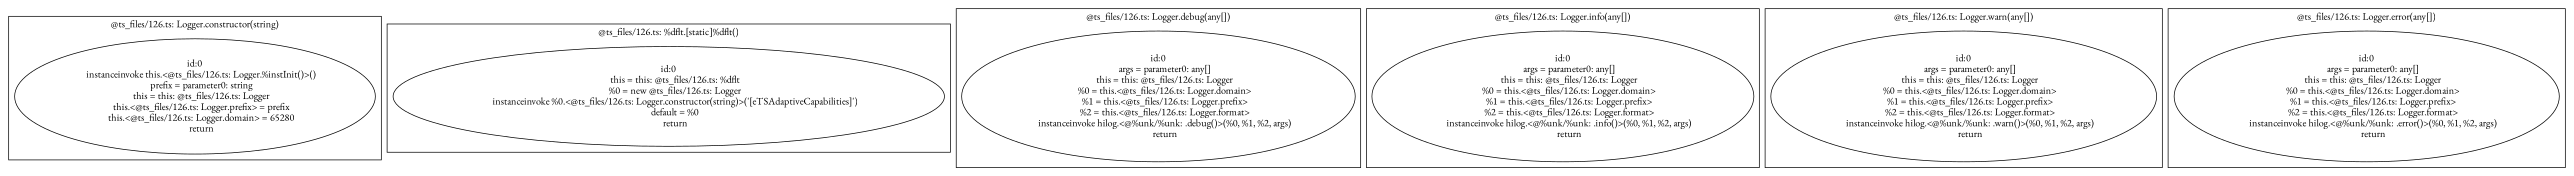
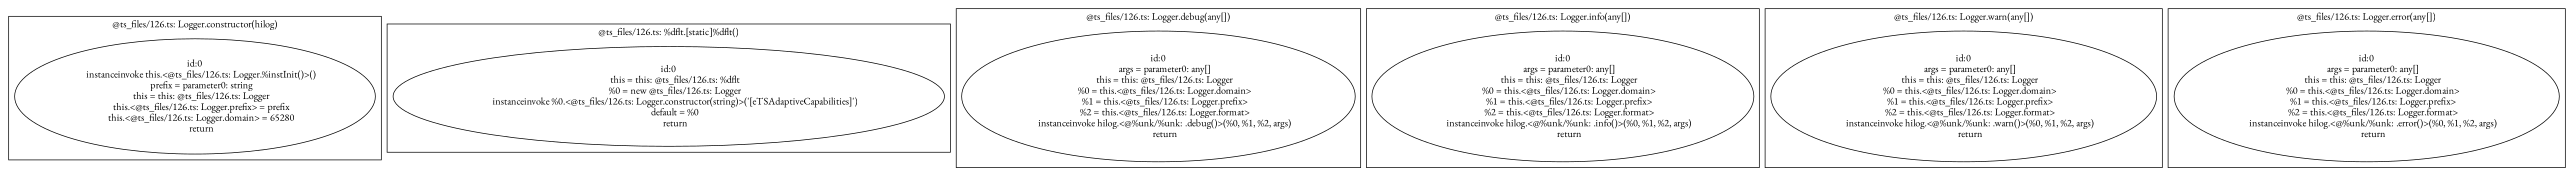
cluster "@ts_files/126.ts: Logger.constructor(string)": label "@ts_files/126.ts: Logger.constructor(string)" -> "@ts_files/126.ts: Logger.constructor(hilog)"
